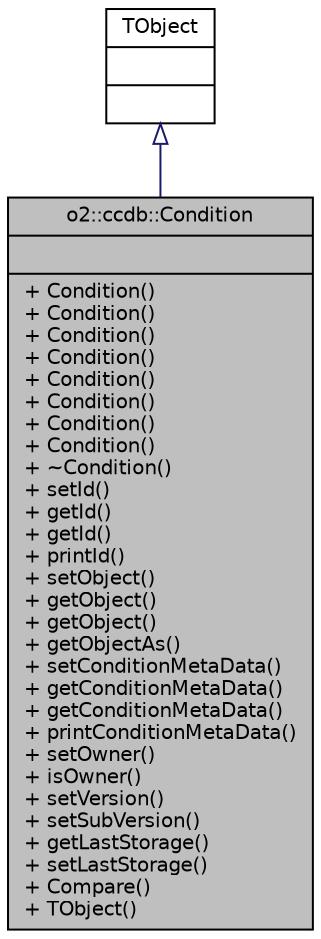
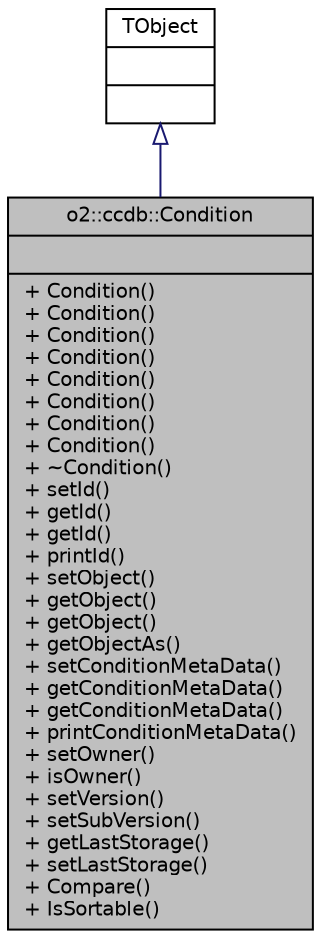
node "o2::ccdb::Condition": text "+ TObject()" -> "+ IsSortable()"
